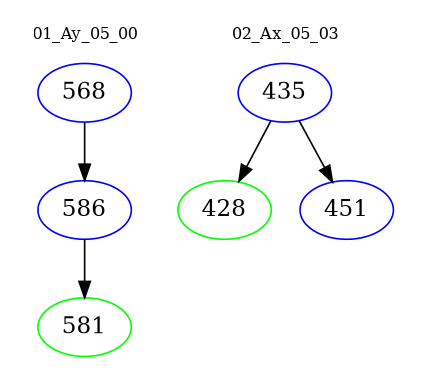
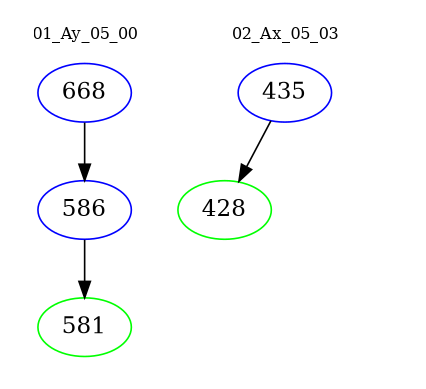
node "568": label "568" -> "668"
node "451": removed
